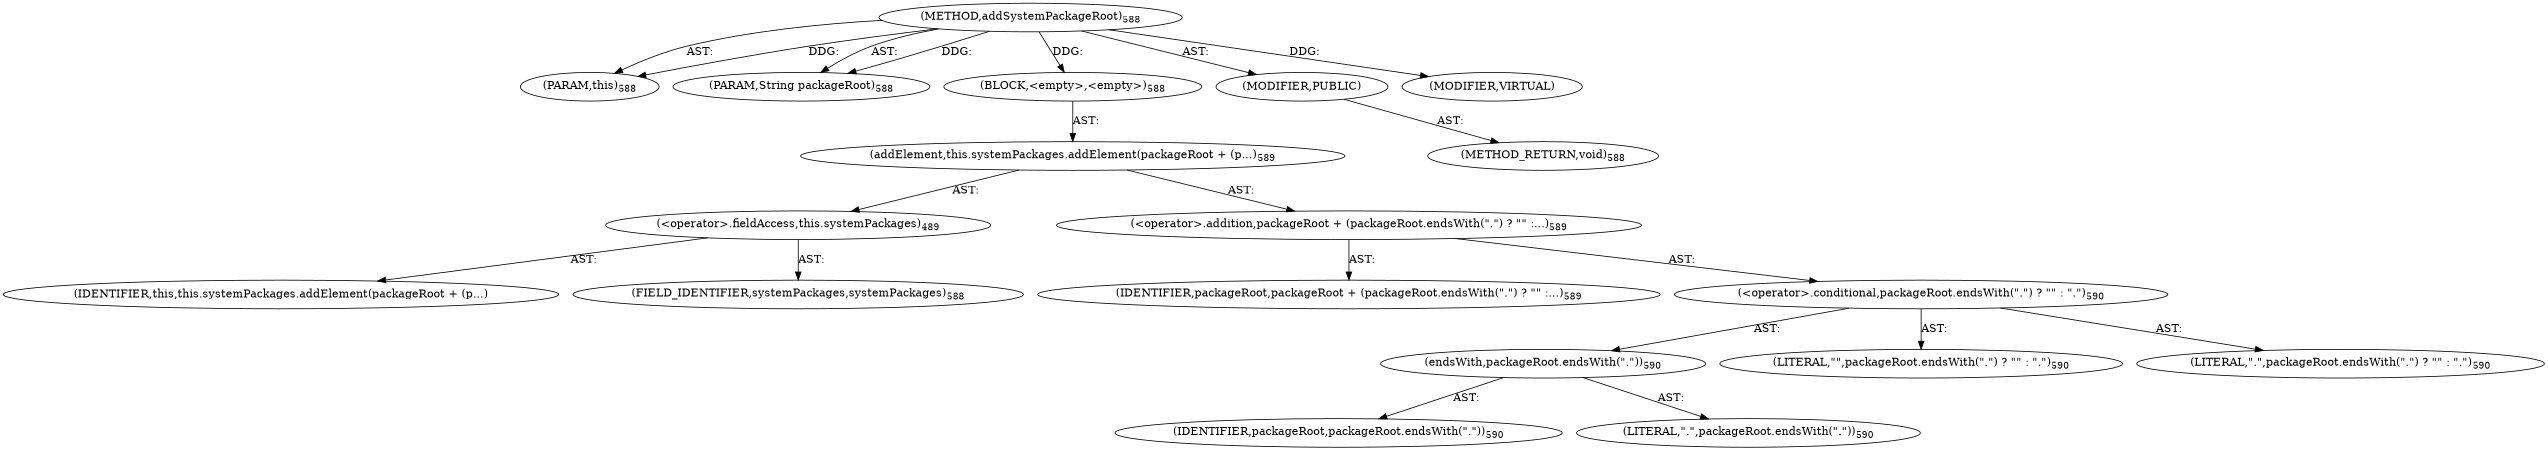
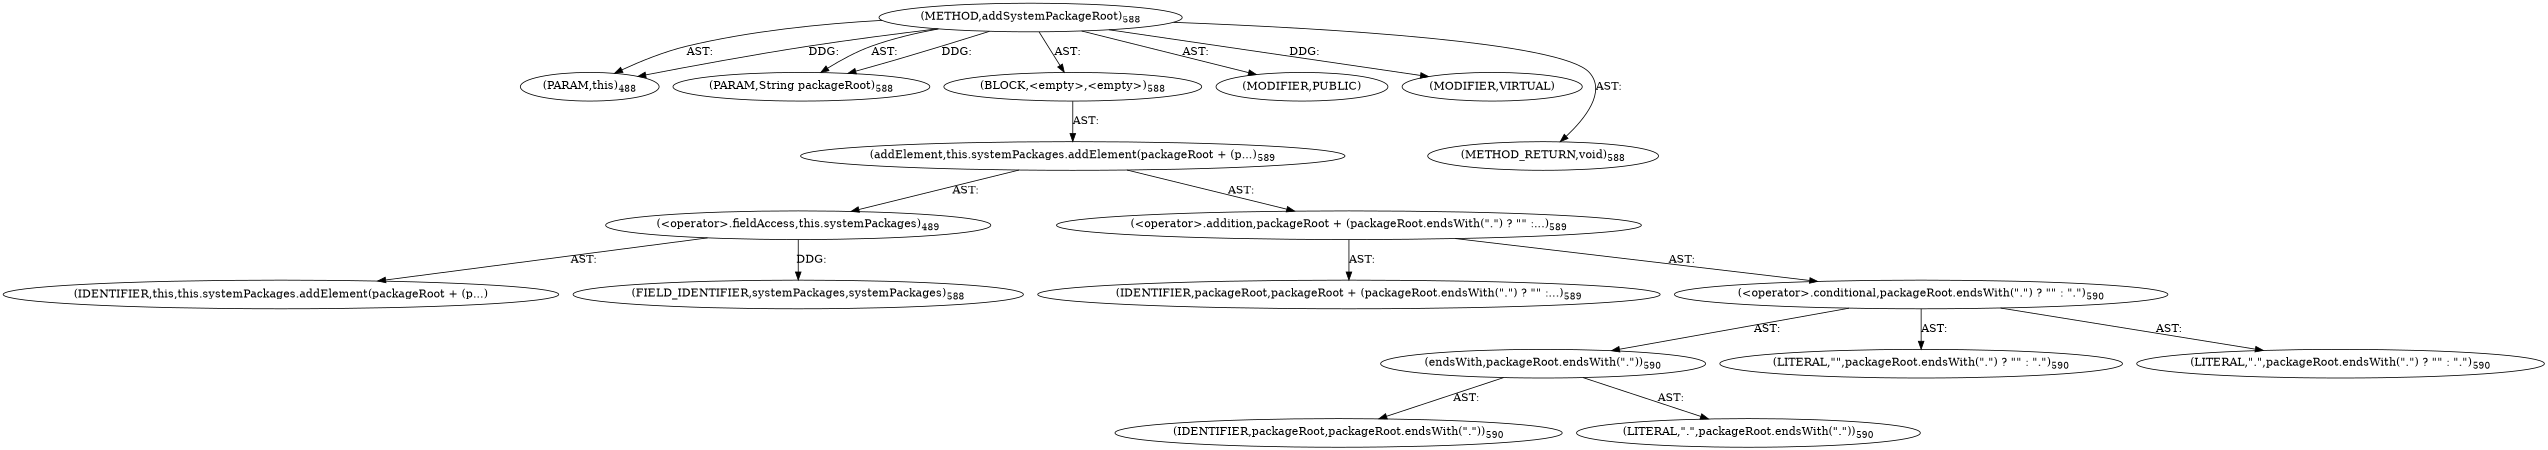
edge "(METHOD,addSystemPackageRoot)" -> "(BLOCK,<empty>,<empty>)": label "DDG: " -> "AST: "
node "(PARAM,this)": text "588" -> "488"
edge "(MODIFIER,PUBLIC)" -> "(METHOD_RETURN,void)": now "(METHOD,addSystemPackageRoot)" -> "(METHOD_RETURN,void)"
edge "(<operator>.fieldAccess,this.systemPackages)" -> "(FIELD_IDENTIFIER,systemPackages,systemPackages)": label "AST: " -> "DDG: "
